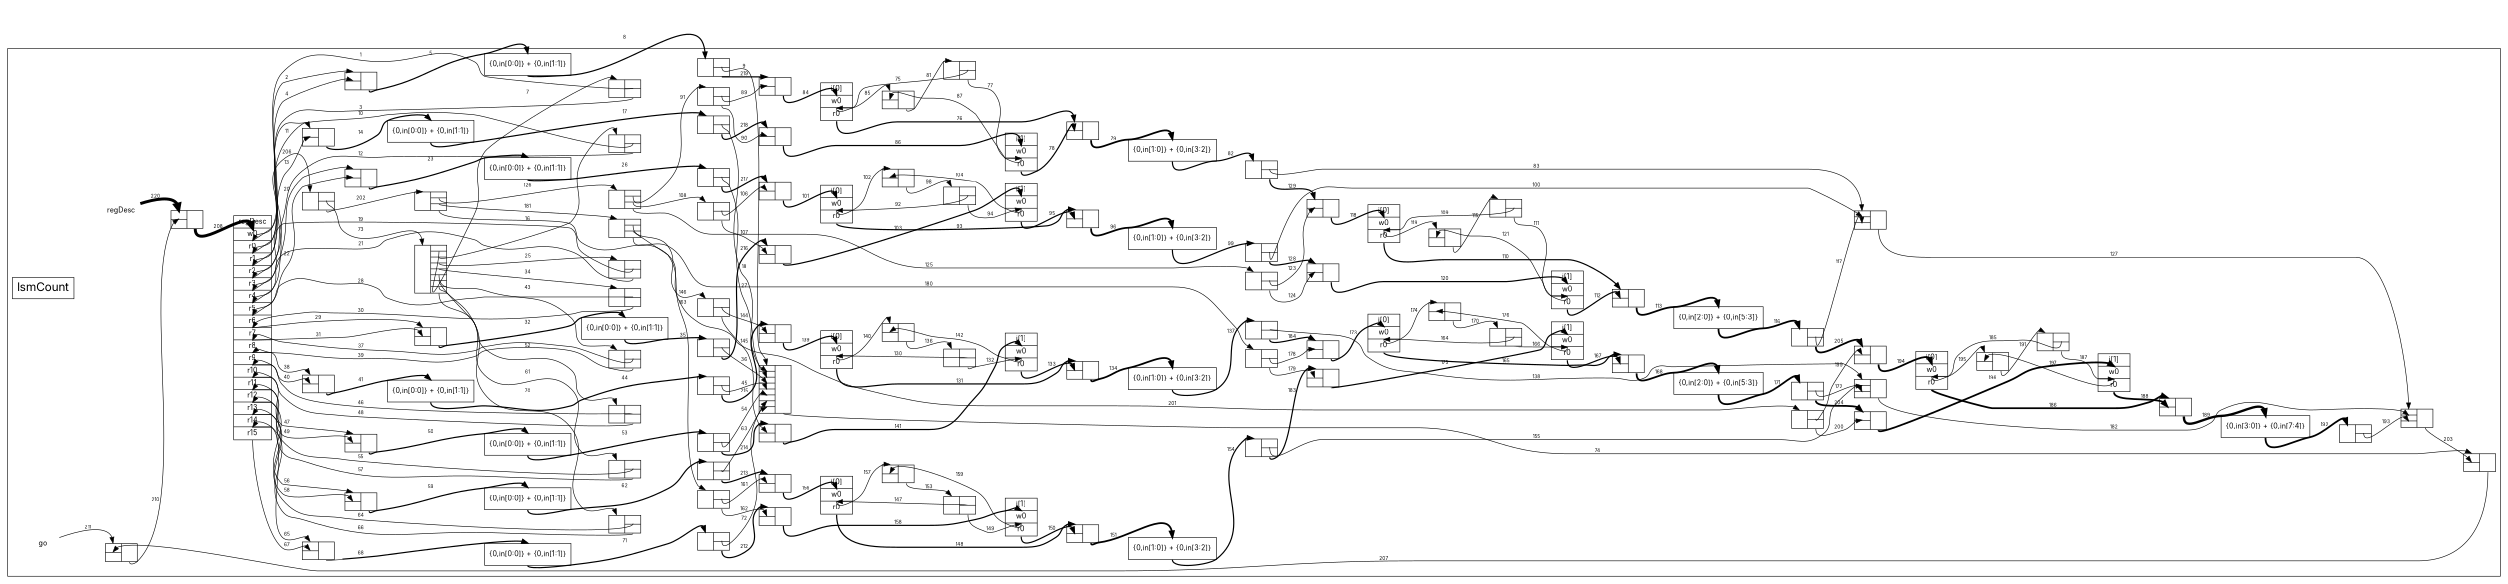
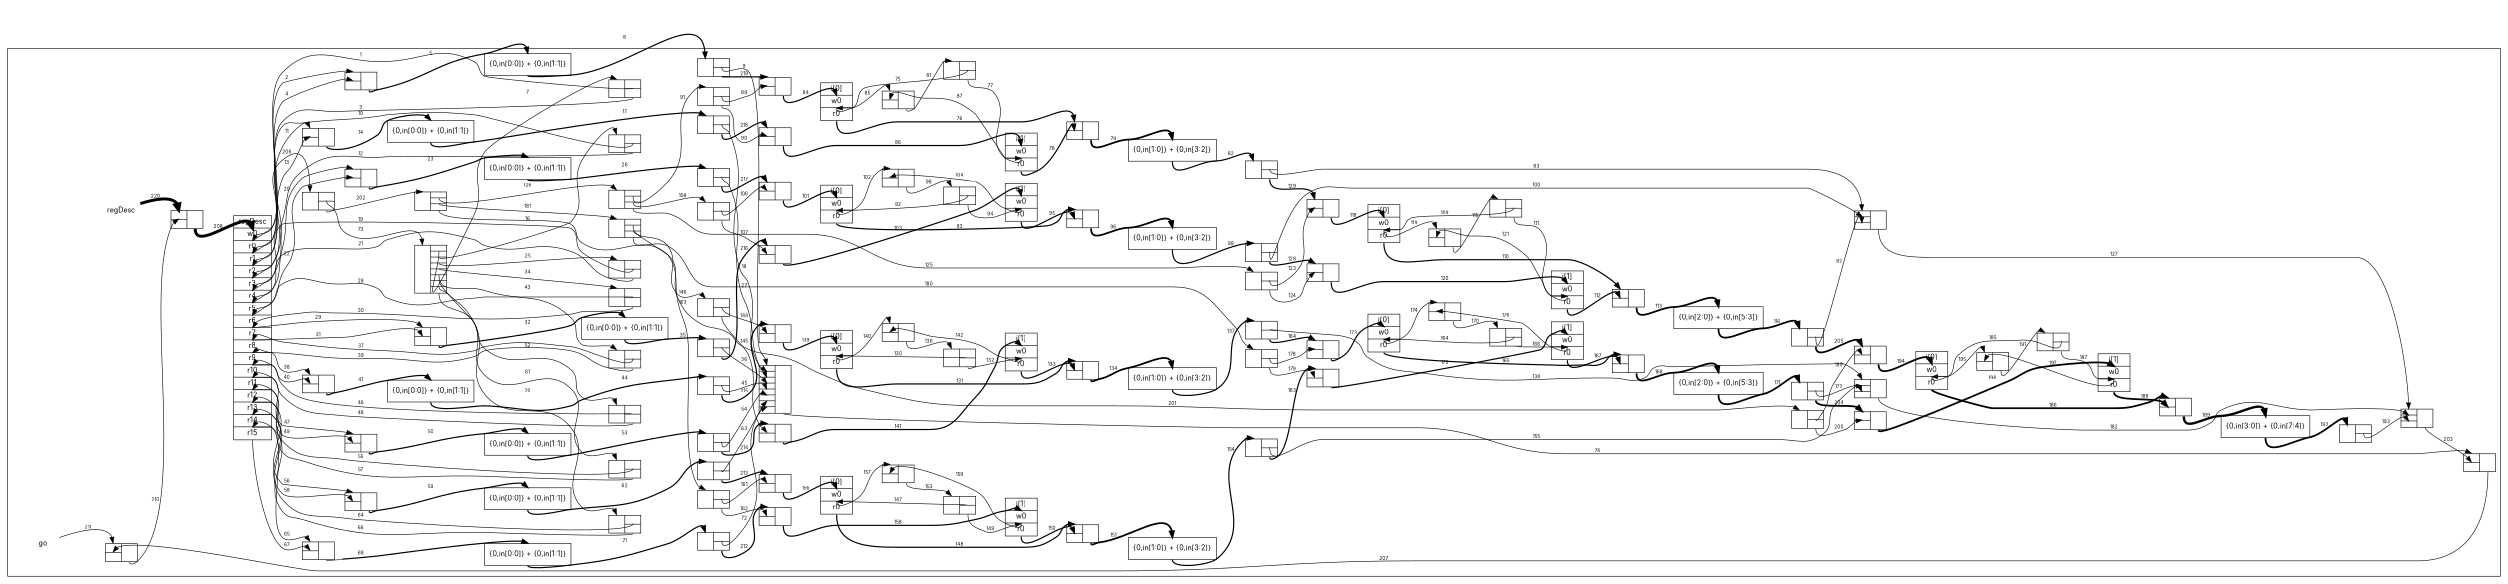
node "lsmCount": removed
